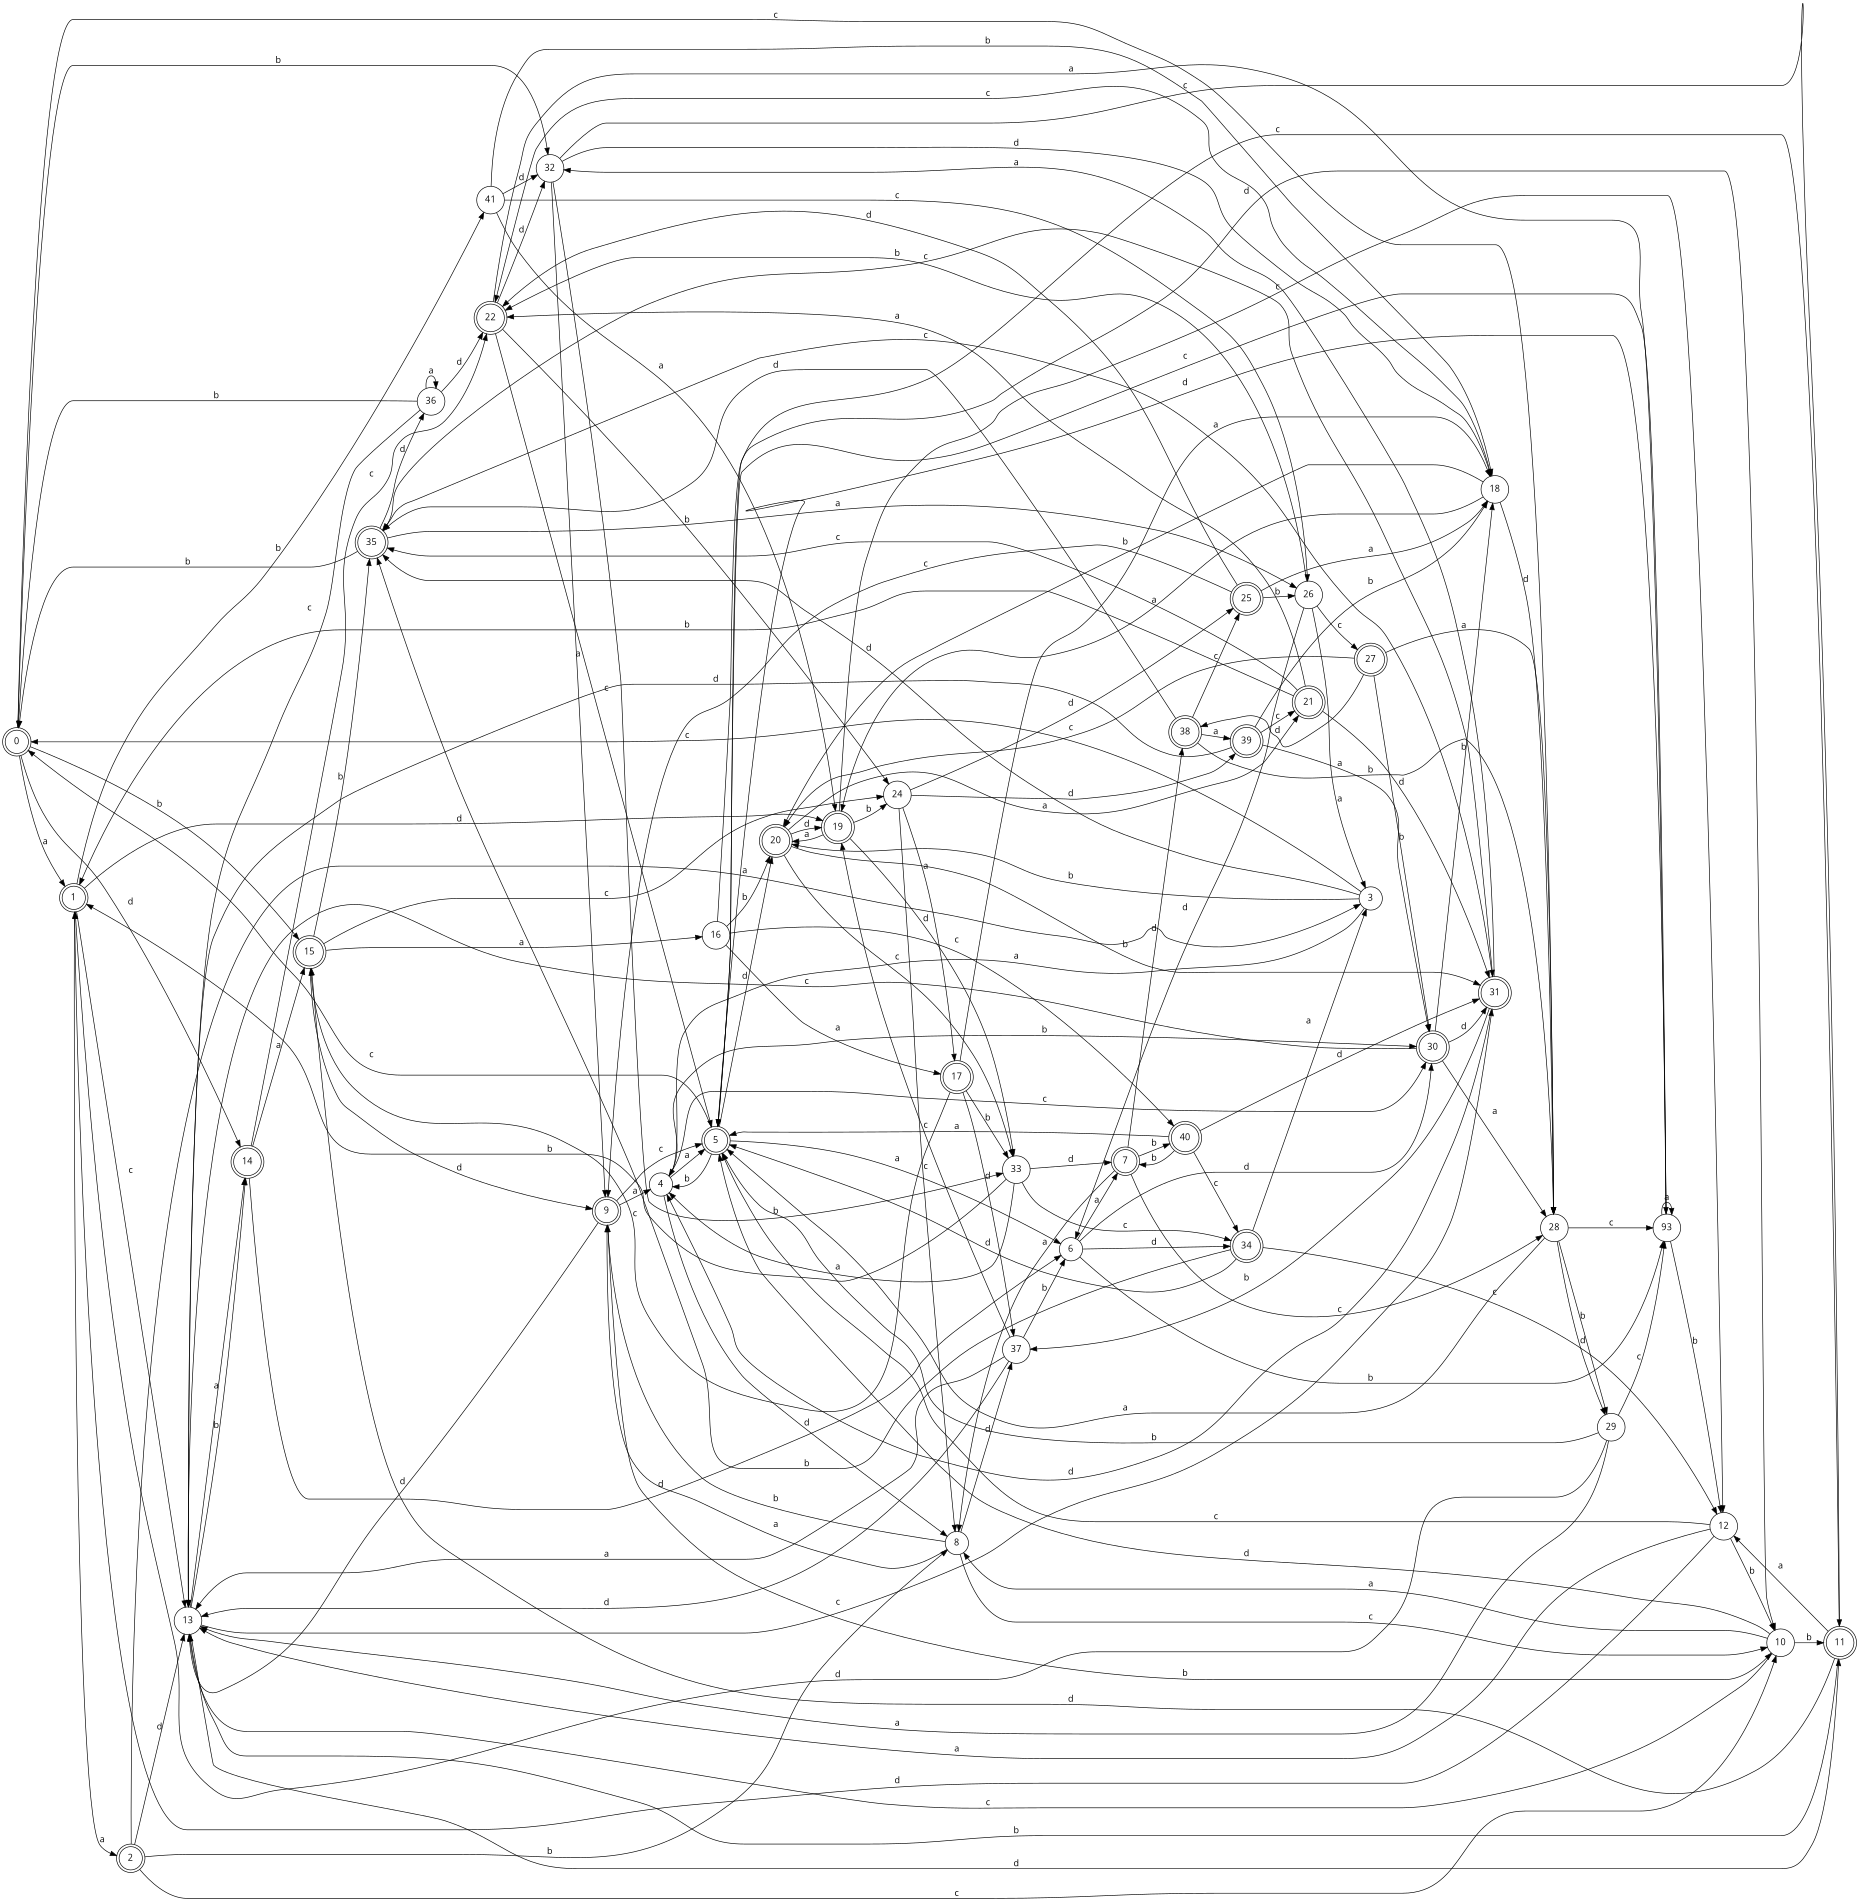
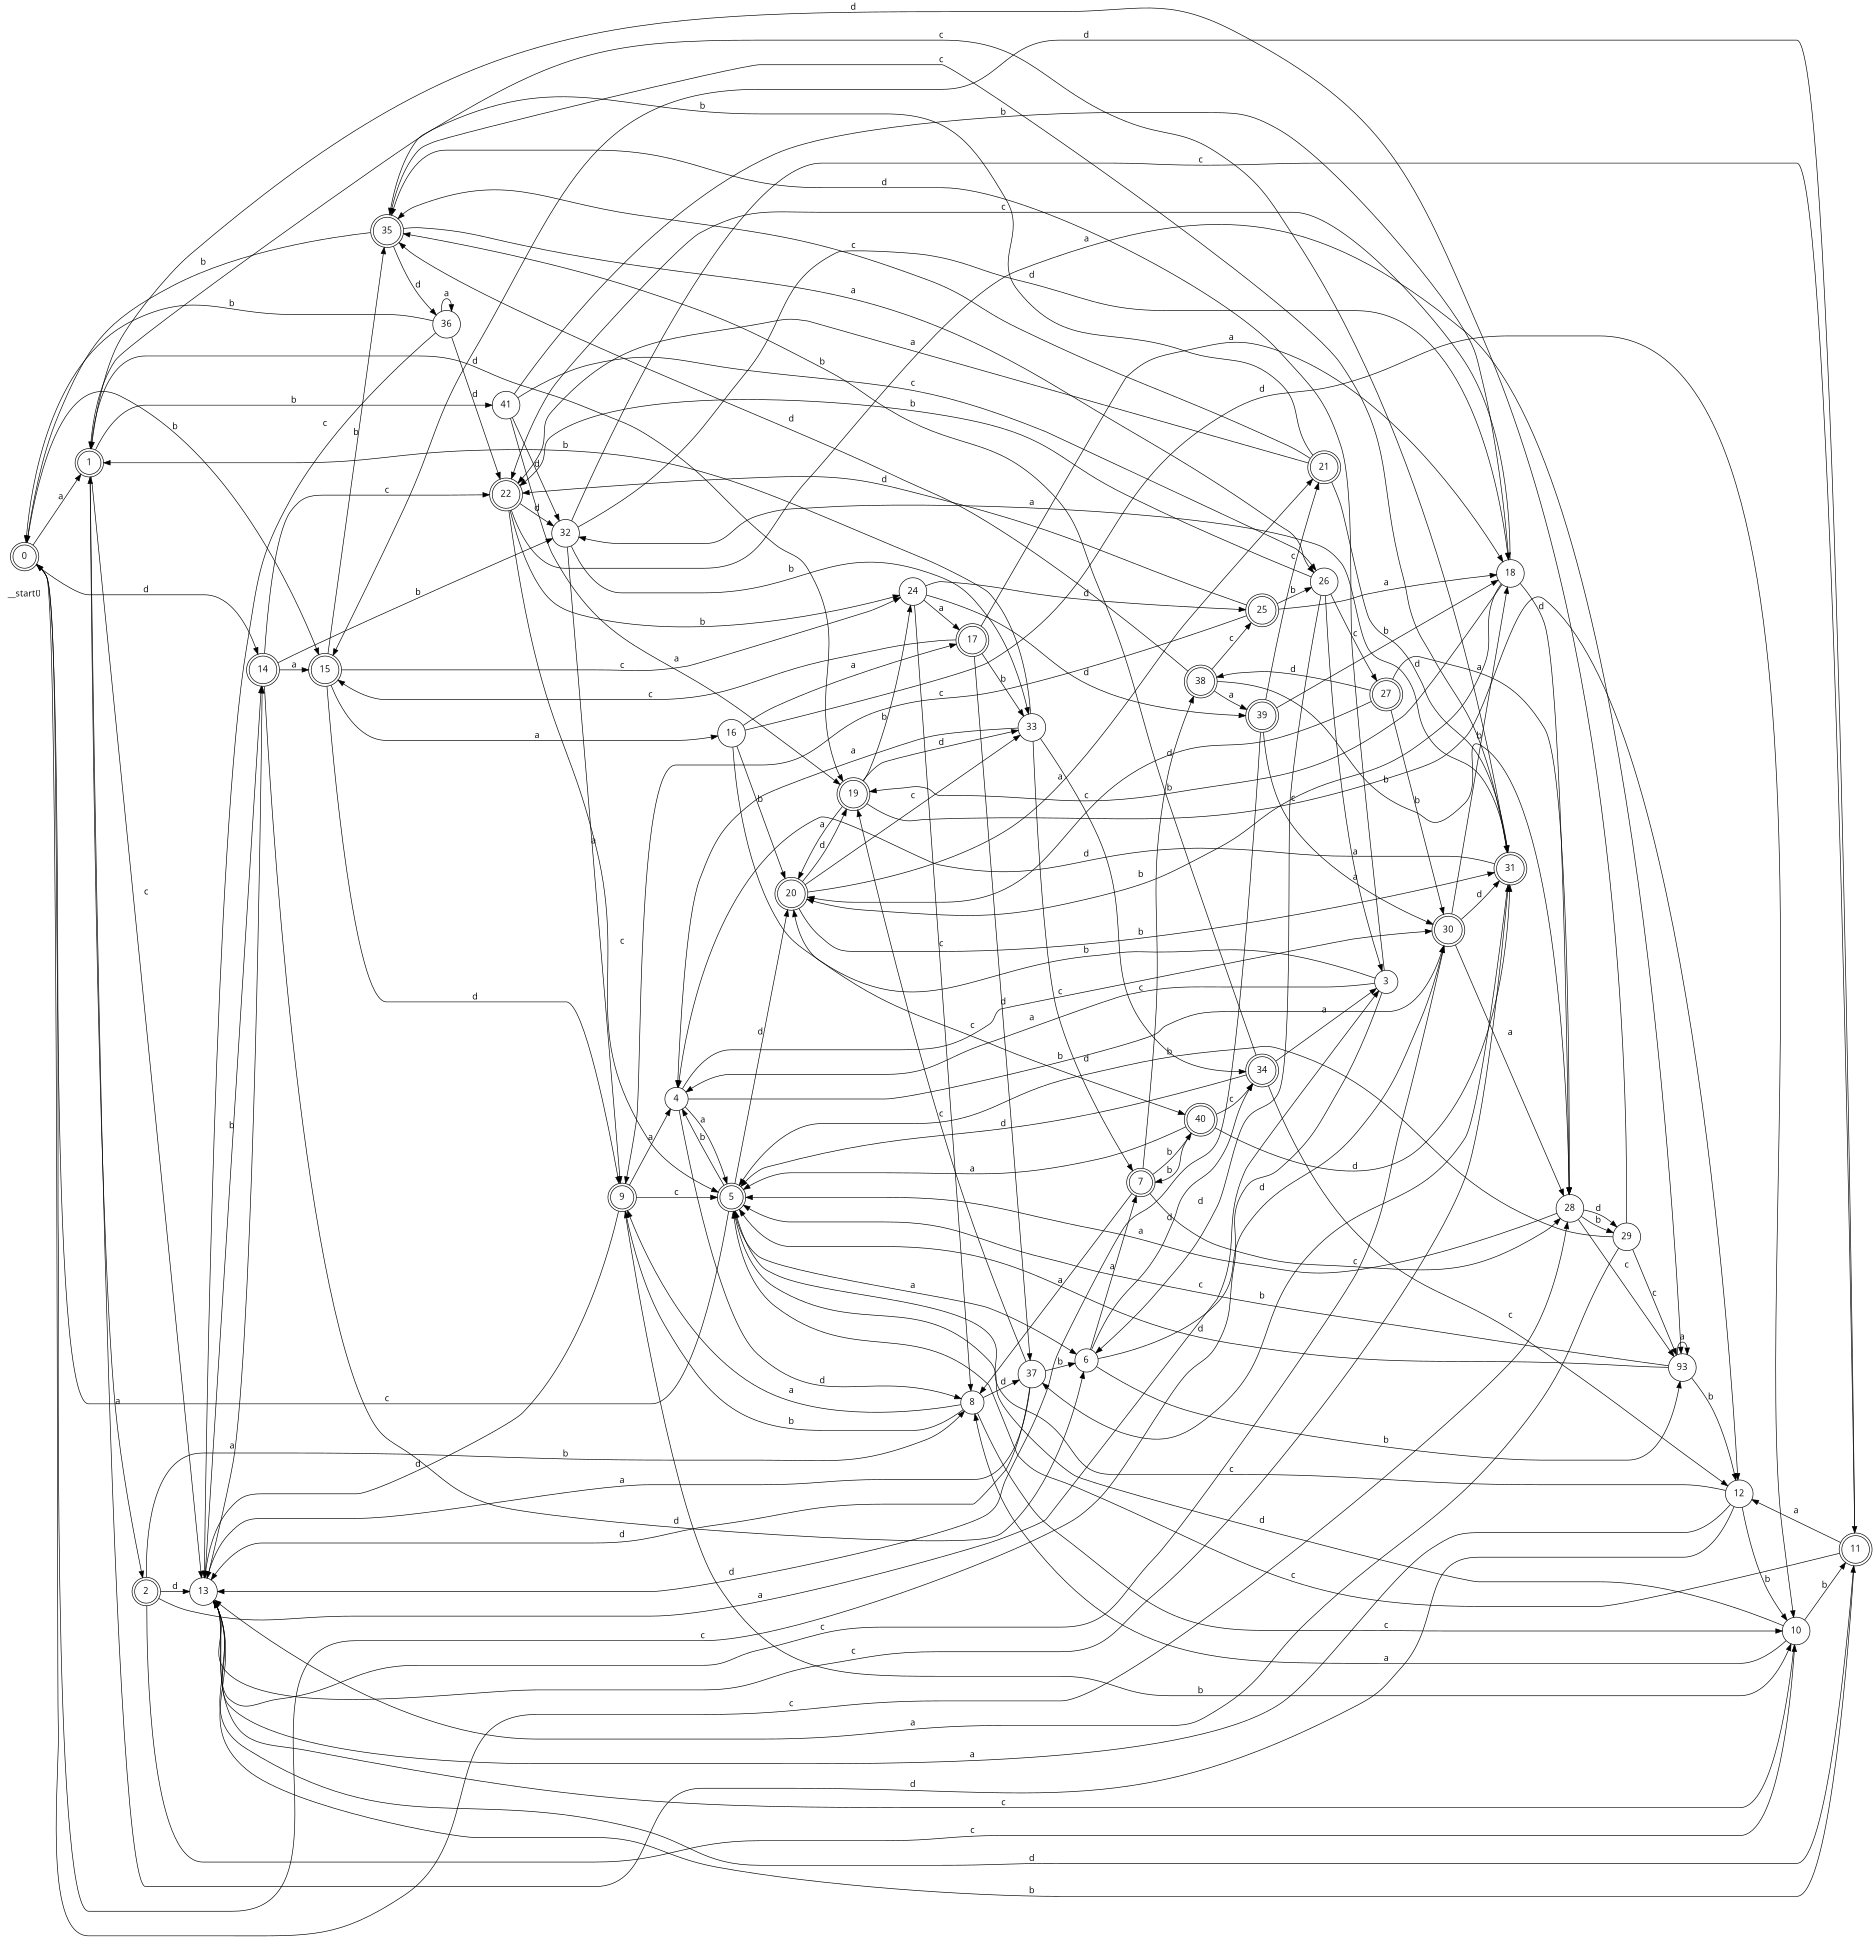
edge "0" -> "32": now "14" -> "32"
node "__start0": added
edge "18" -> "19": label "a" -> "b"
